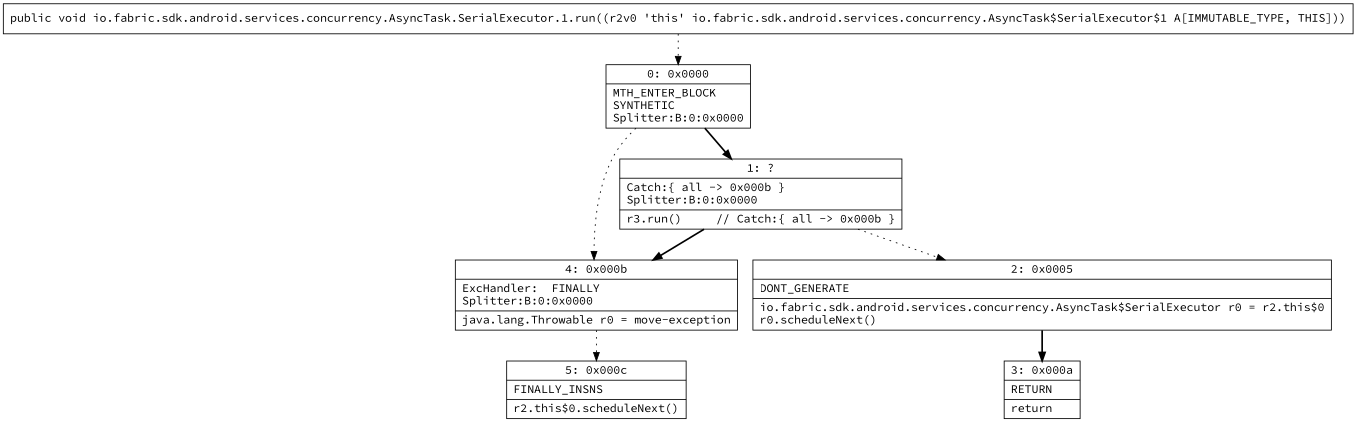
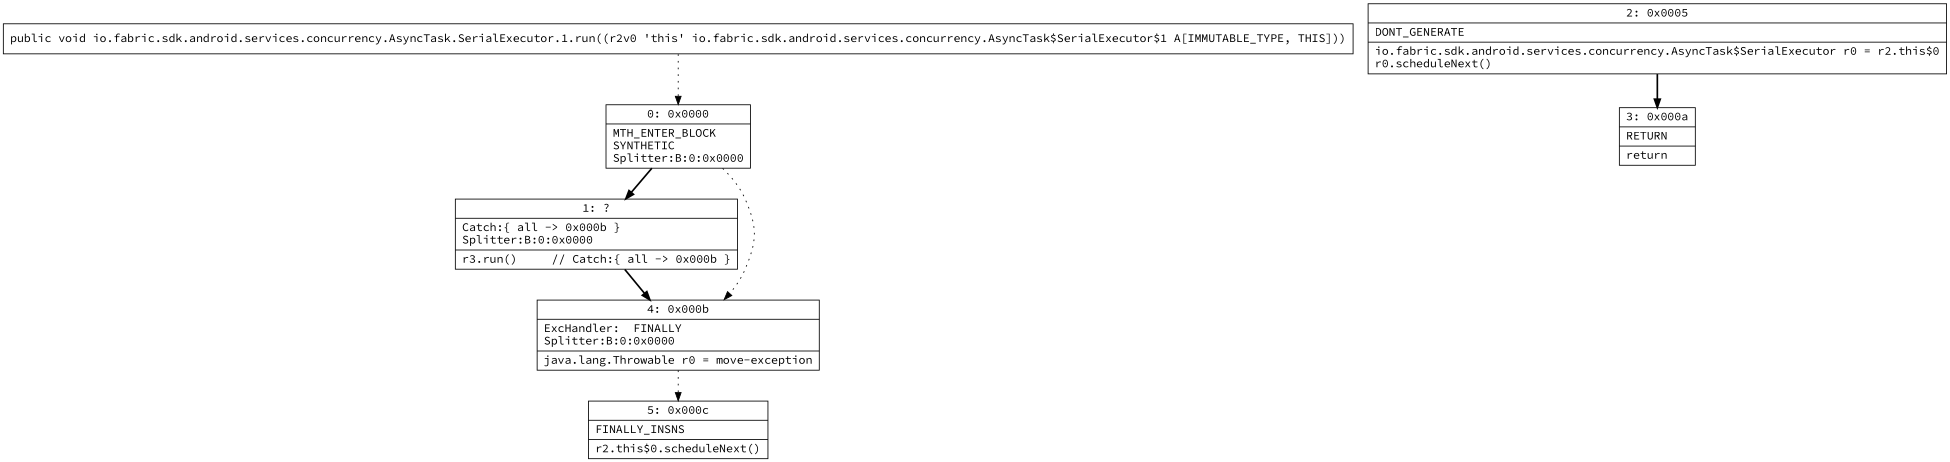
edge "1: ?" -> "2: 0x0005": removed
